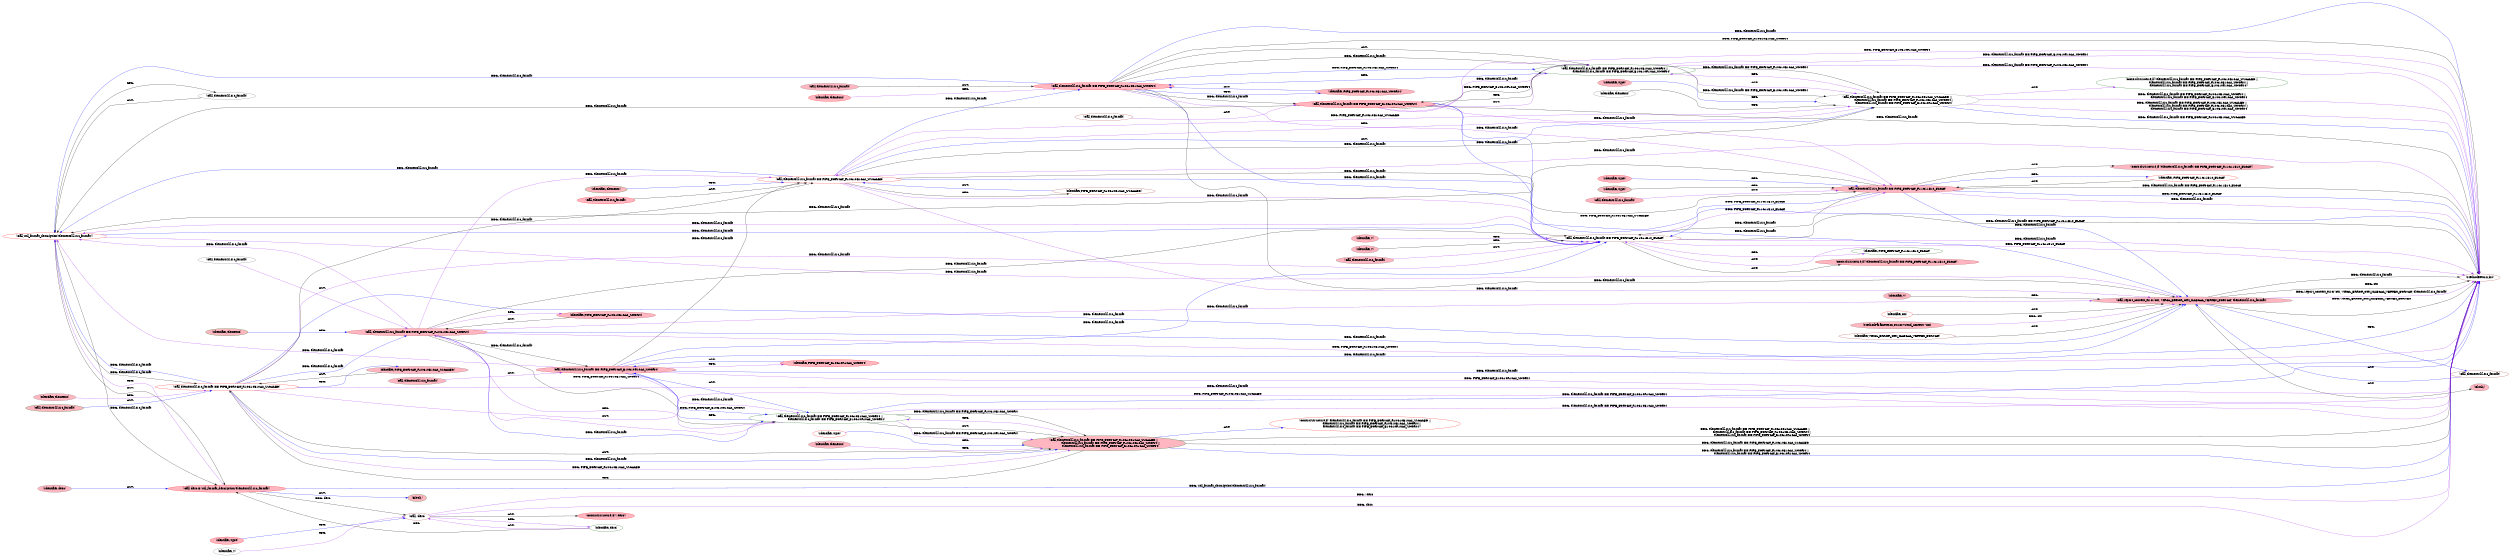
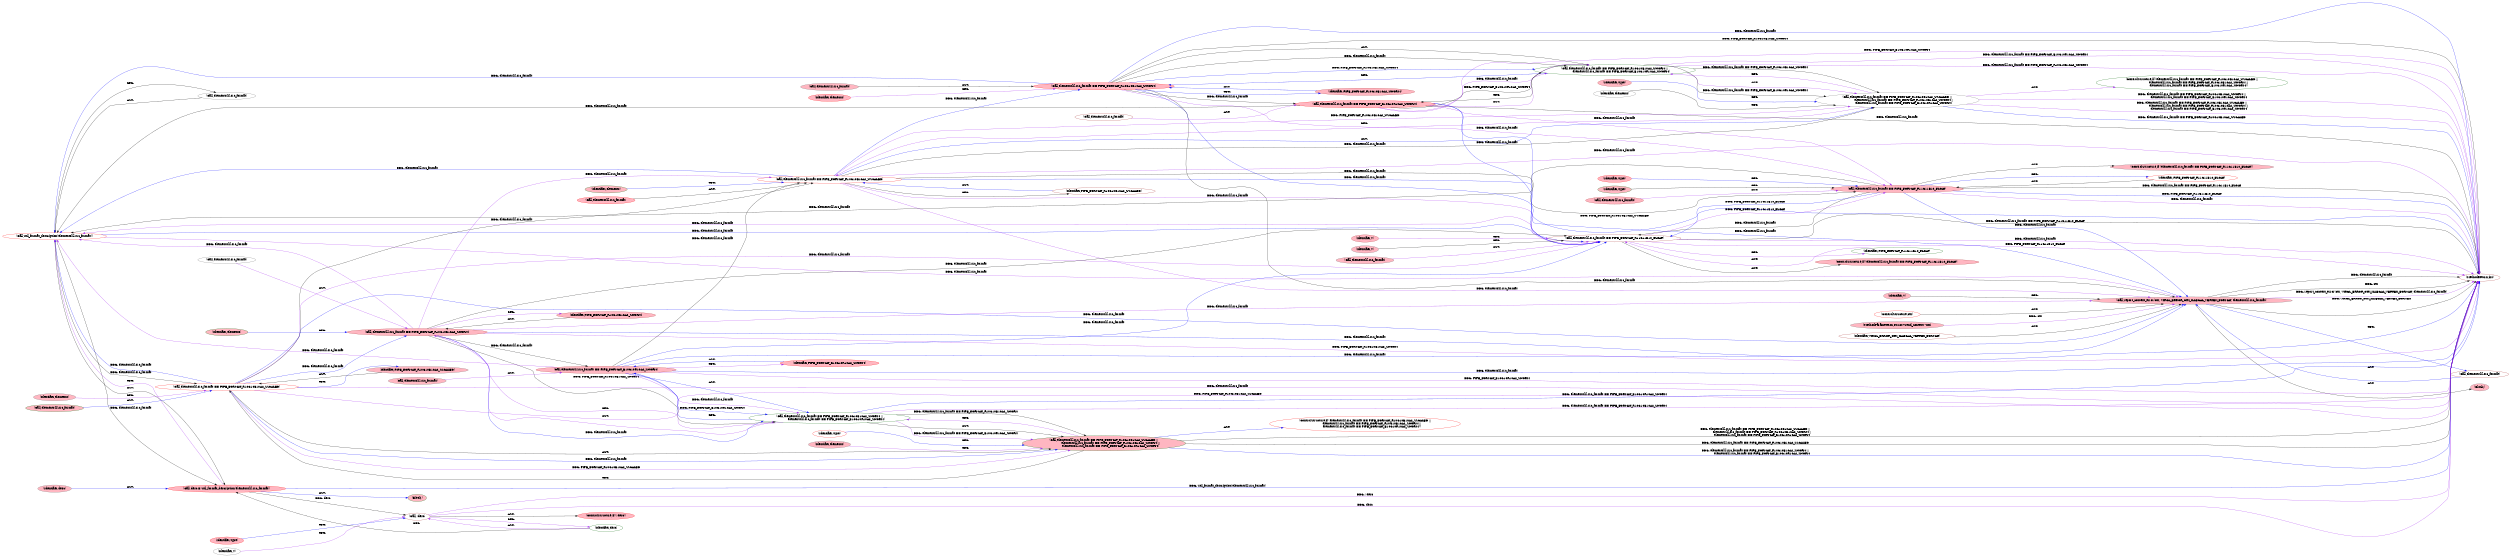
node "(Identifier,ctx)": label "(Identifier,ctx)" -> "(ControlStructure,ctx)"
